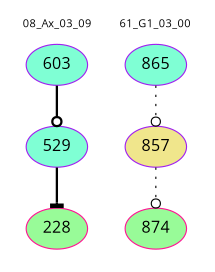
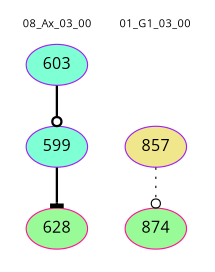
cluster "08_Ax_03_09": label "08_Ax_03_09" -> "08_Ax_03_00"
cluster "61_G1_03_00": label "61_G1_03_00" -> "01_G1_03_00"
node "865": removed
node "529": label "529" -> "599"
node "228": label "228" -> "628"
